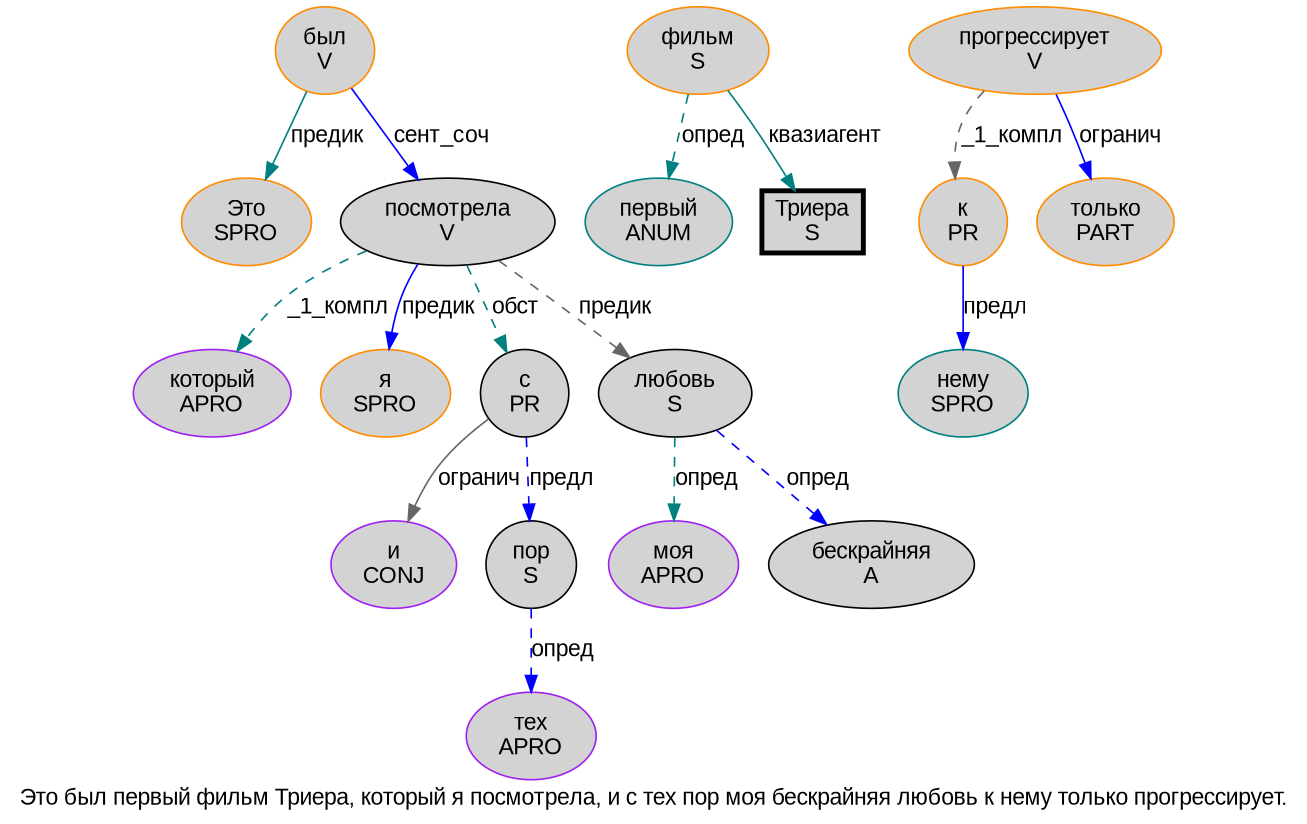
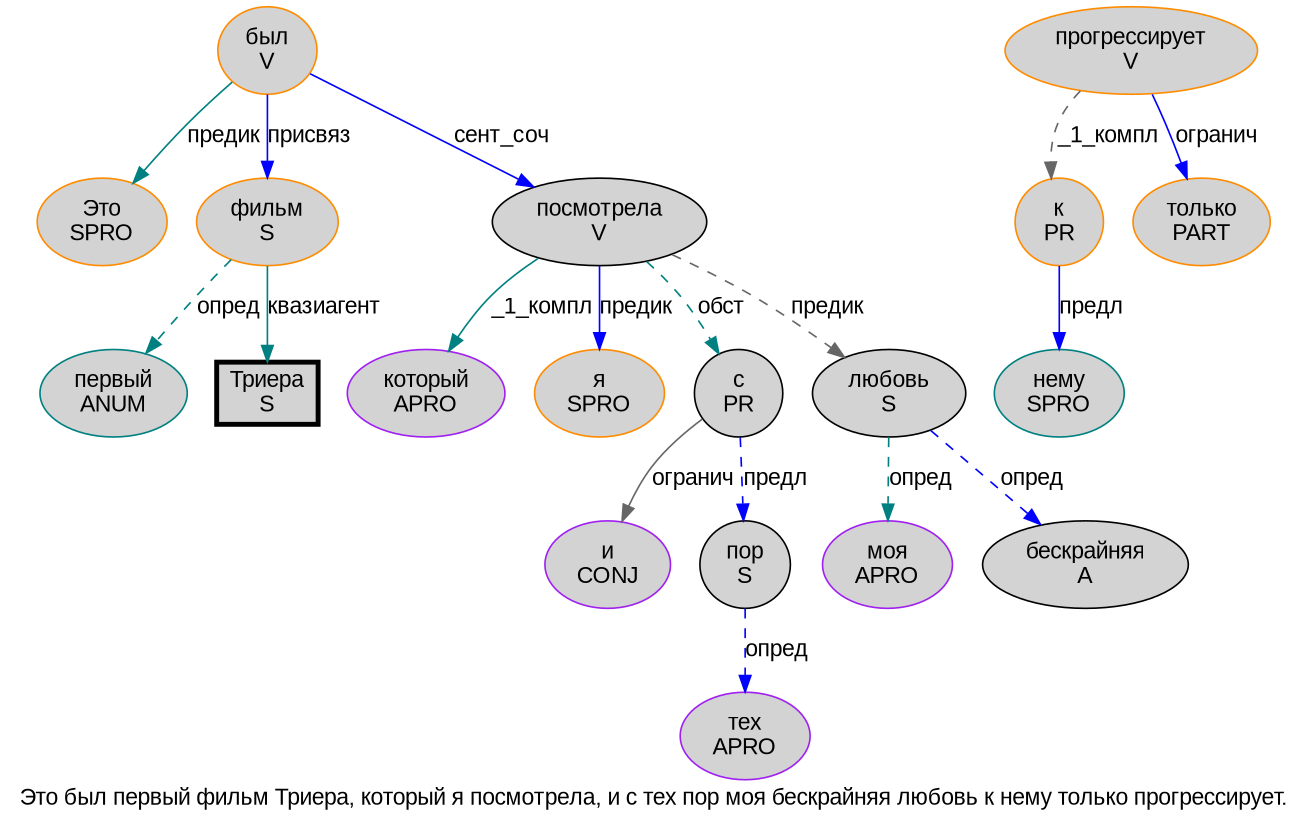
edge "был V" -> "фильм S": added, label "присвяз"
edge "посмотрела V" -> "который APRO": style dashed -> solid
